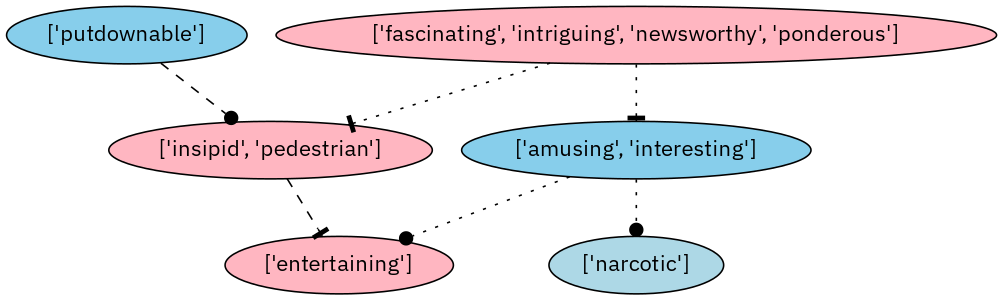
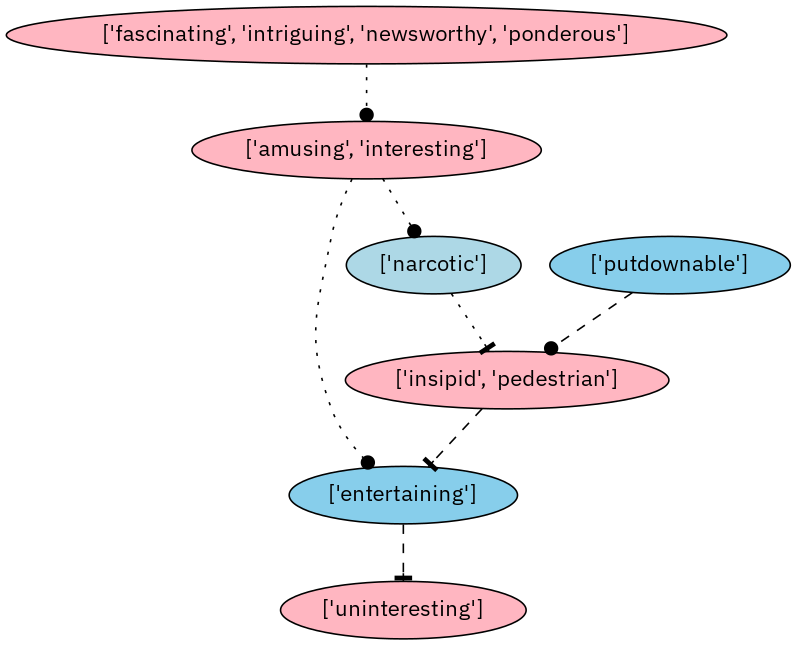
edge "['fascinating', 'intriguing', 'newsworthy', 'ponderous']" -> "['amusing', 'interesting']": arrowhead tee -> dot
edge "['fascinating', 'intriguing', 'newsworthy', 'ponderous']" -> "['insipid', 'pedestrian']": now "['narcotic']" -> "['insipid', 'pedestrian']"
node "['amusing', 'interesting']": fillcolor skyblue -> lightpink
node "['entertaining']": fillcolor lightpink -> skyblue
node "['uninteresting']": added
